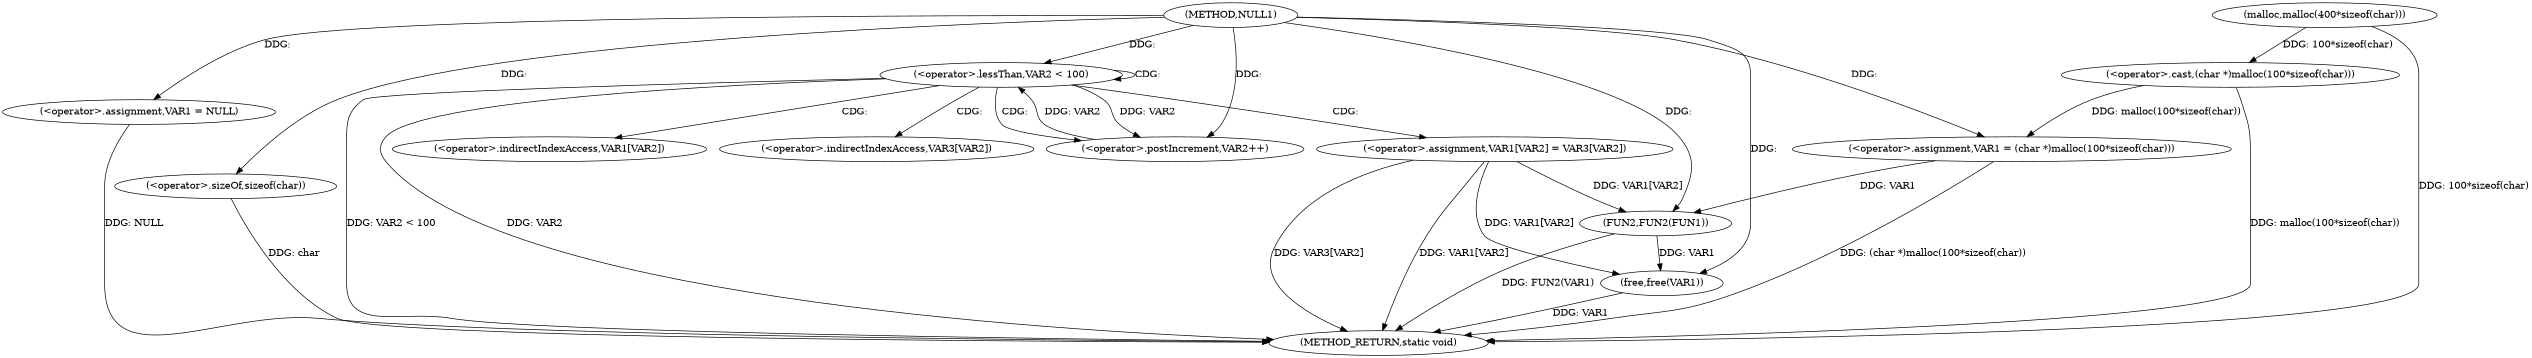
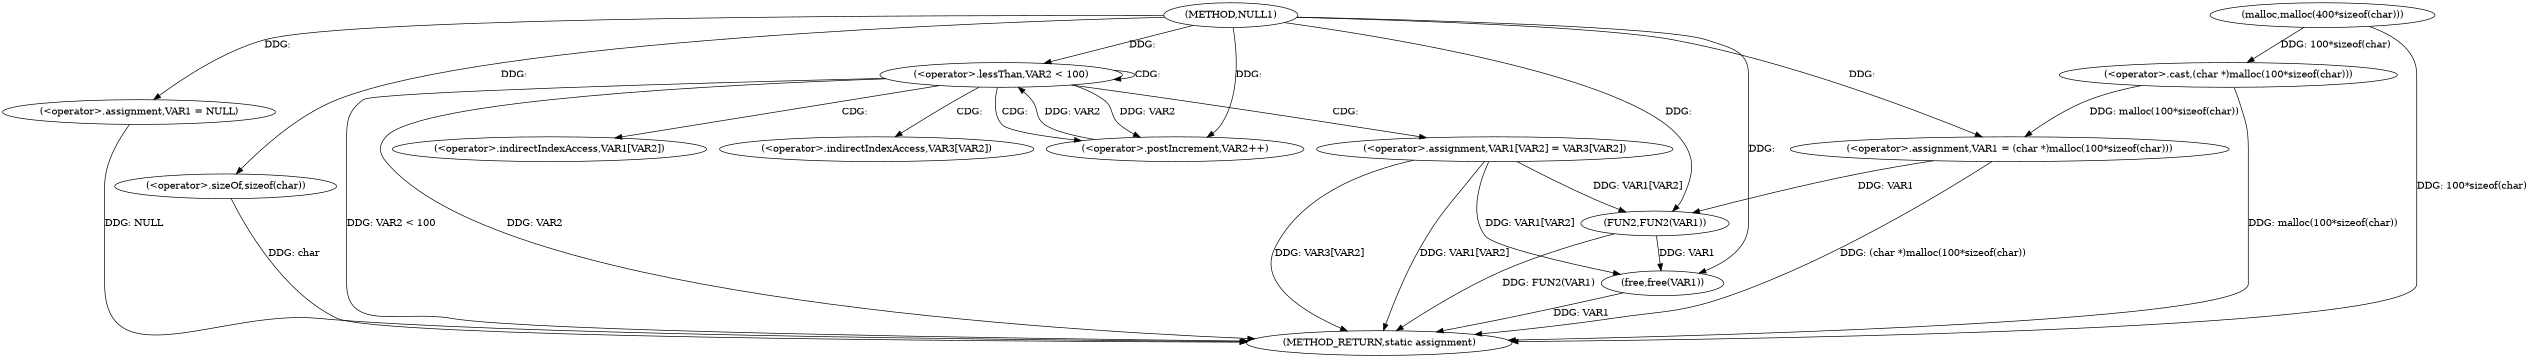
node "(FUN2,FUN2(FUN1))": label "(FUN2,FUN2(FUN1))" -> "(FUN2,FUN2(VAR1))"
node "(METHOD_RETURN,static void)": label "(METHOD_RETURN,static void)" -> "(METHOD_RETURN,static assignment)"
